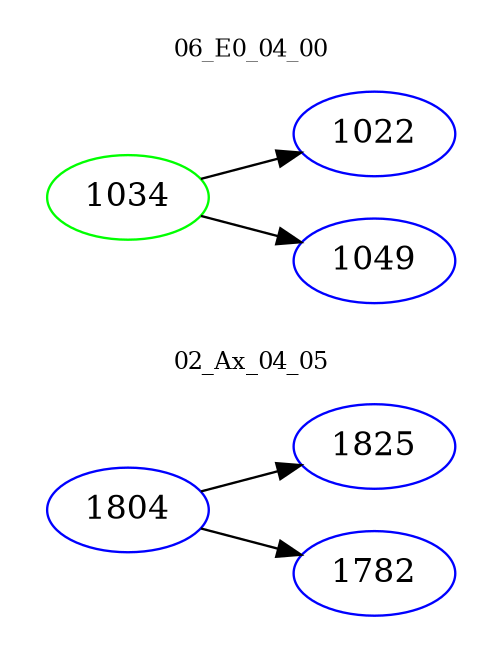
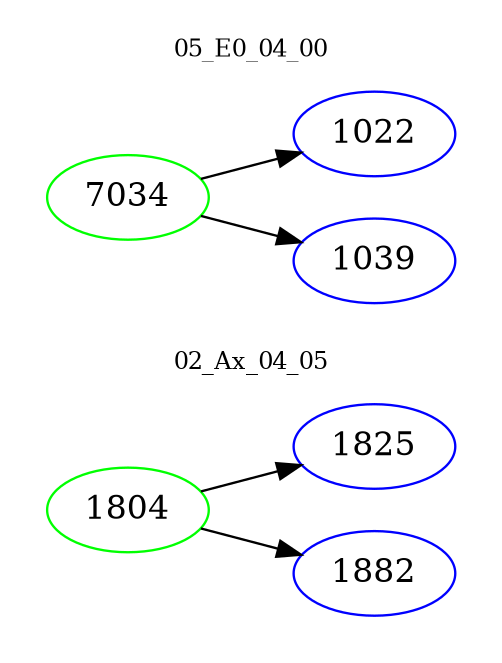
cluster "06_E0_04_00": label "06_E0_04_00" -> "05_E0_04_00"
node "1034": label "1034" -> "7034"
node "1049": label "1049" -> "1039"
node "1804": color blue -> green
node "1782": label "1782" -> "1882"
